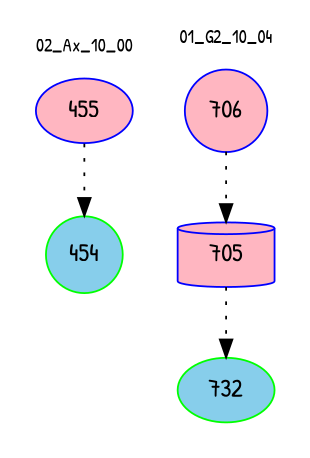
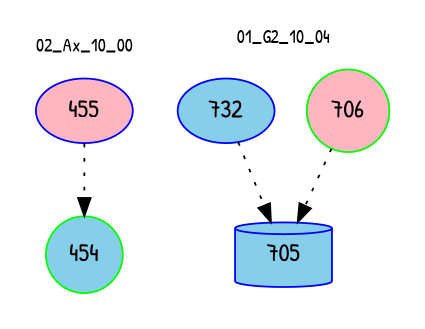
node "706": color blue -> green
node "705": fillcolor lightpink -> skyblue
edge "705" -> "732": reversed
node "732": color green -> blue
